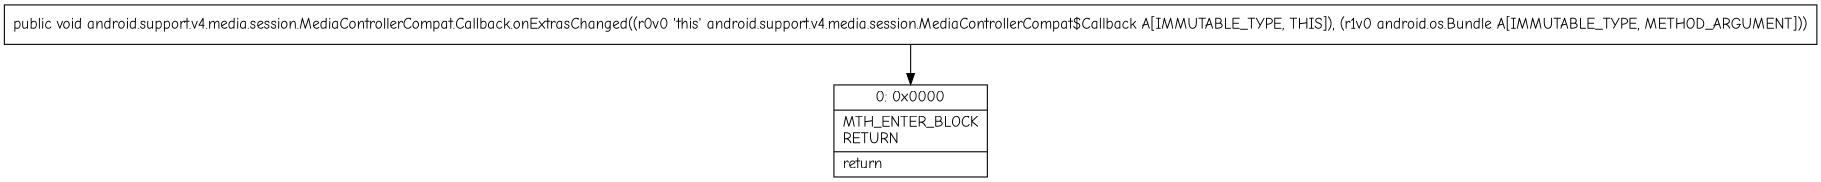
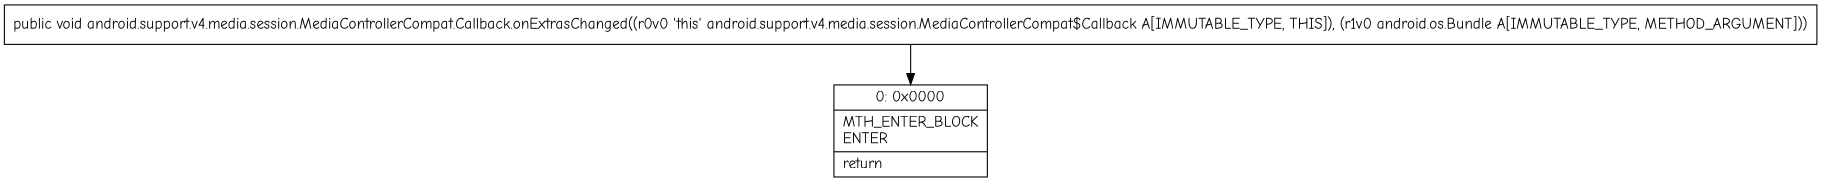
node "0: 0x0000": text "RETURN" -> "ENTER"
